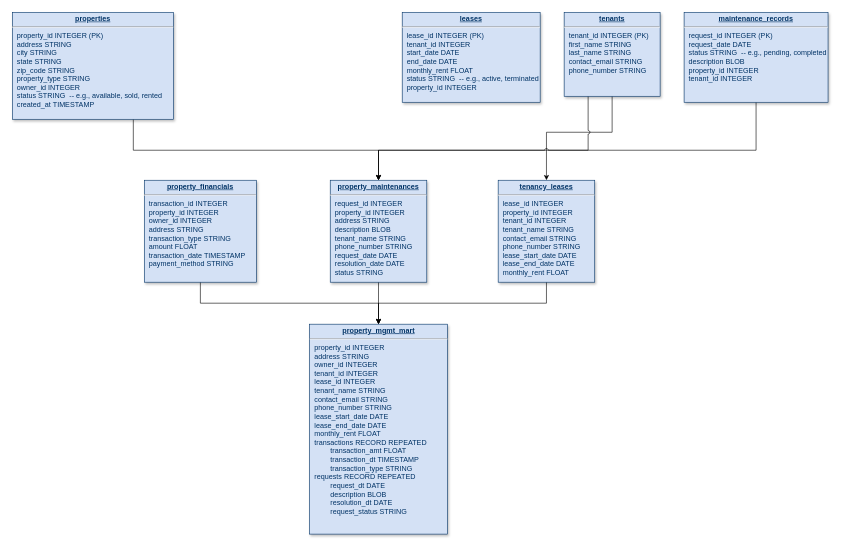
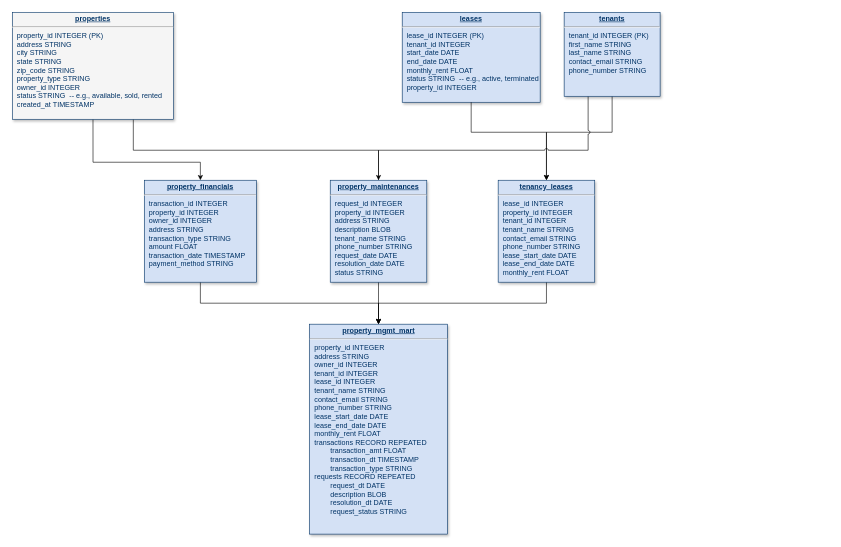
node "maintenance_records request_id INTEGER (PK) request_date DATE status STRING -- e.g., pending, completed description BLOB property_id INTEGER tenant_id INTEGER": removed
node "properties property_id INTEGER (PK) address STRING city STRING state STRING zip_code STRING property_type STRING owner_id INTEGER status STRING -- e.g., available, sold, rented created_at TIMESTAMP": fillcolor #d4e1f5 -> #f5f5f5
edge "leases lease_id INTEGER (PK) tenant_id INTEGER start_date DATE end_date DATE monthly_rent FLOAT status STRING -- e.g., active, terminated property_id INTEGER" -> "tenancy_leases lease_id INTEGER property_id INTEGER tenant_id INTEGER tenant_name STRING contact_email STRING phone_number STRING lease_start_date DATE lease_end_date DATE monthly_rent FLOAT": added
edge "tenants tenant_id INTEGER (PK) first_name STRING last_name STRING contact_email STRING phone_number STRING" -> "property_maintenances request_id INTEGER property_id INTEGER address STRING description BLOB tenant_name STRING phone_number STRING request_date DATE resolution_date DATE status STRING": arrowhead classic -> none
edge "maintenance_records request_id INTEGER (PK) request_date DATE status STRING -- e.g., pending, completed description BLOB property_id INTEGER tenant_id INTEGER" -> "property_maintenances request_id INTEGER property_id INTEGER address STRING description BLOB tenant_name STRING phone_number STRING request_date DATE resolution_date DATE status STRING": removed
edge "properties property_id INTEGER (PK) address STRING city STRING state STRING zip_code STRING property_type STRING owner_id INTEGER status STRING -- e.g., available, sold, rented created_at TIMESTAMP" -> "property_financials transaction_id INTEGER property_id INTEGER owner_id INTEGER address STRING transaction_type STRING amount FLOAT transaction_date TIMESTAMP payment_method STRING": added
